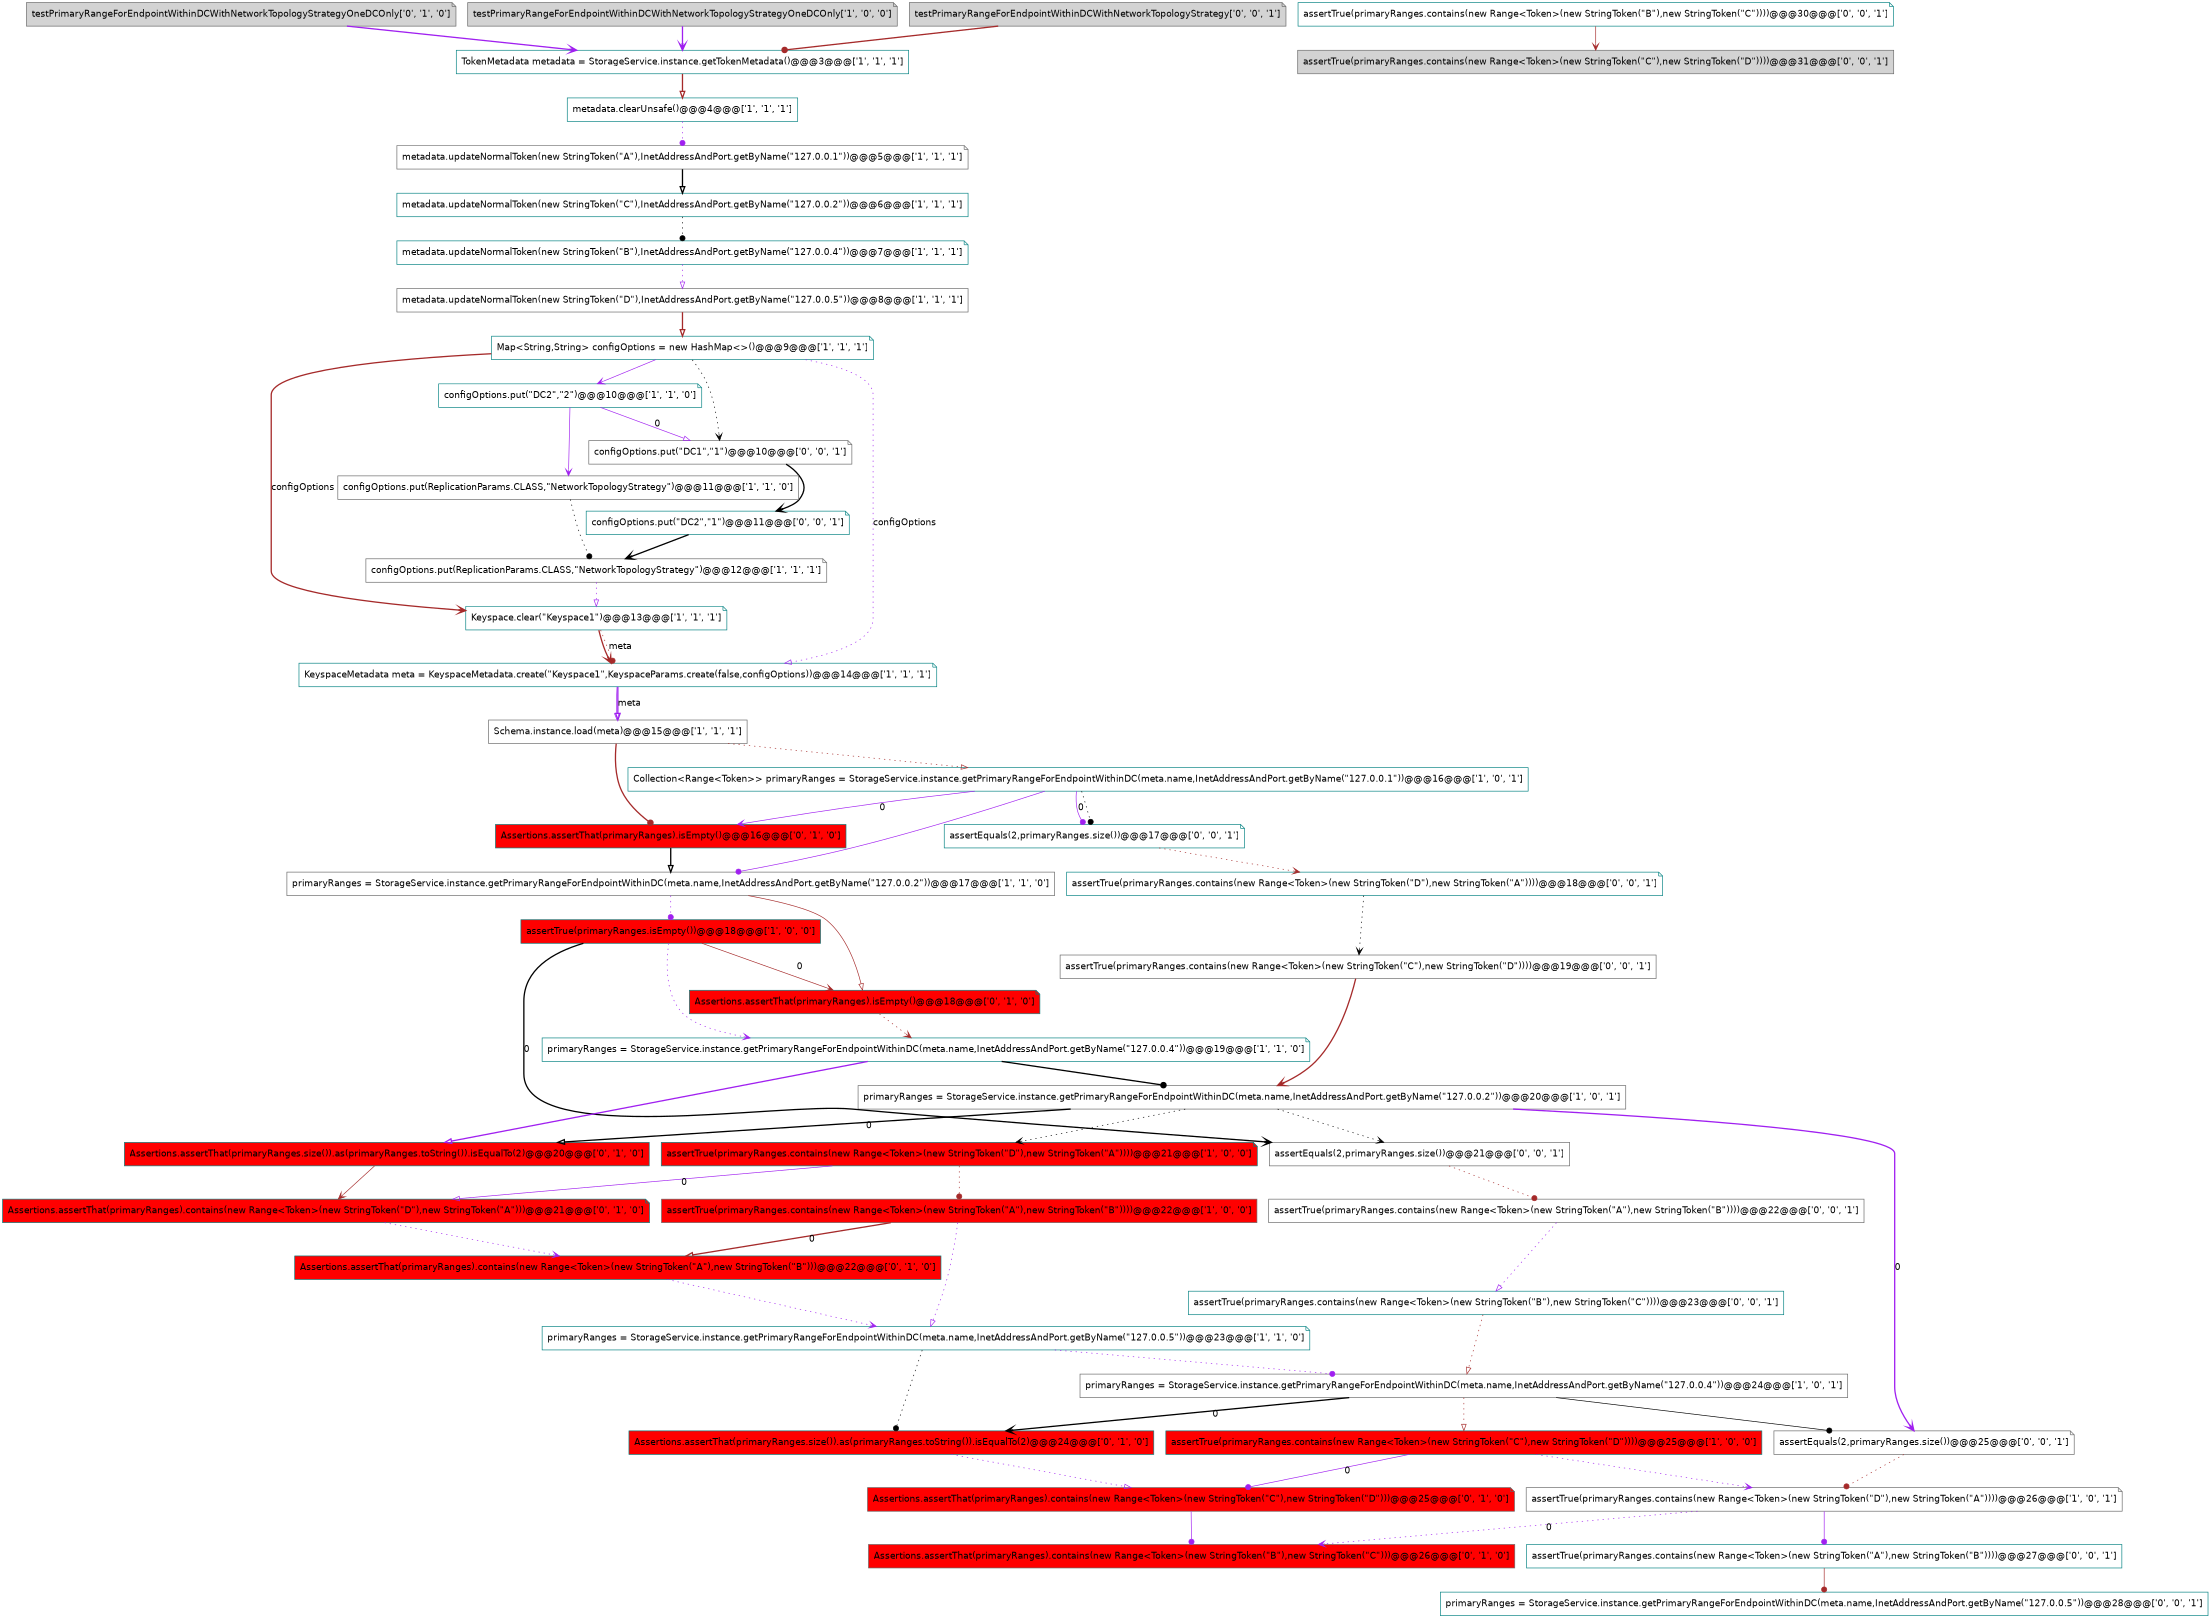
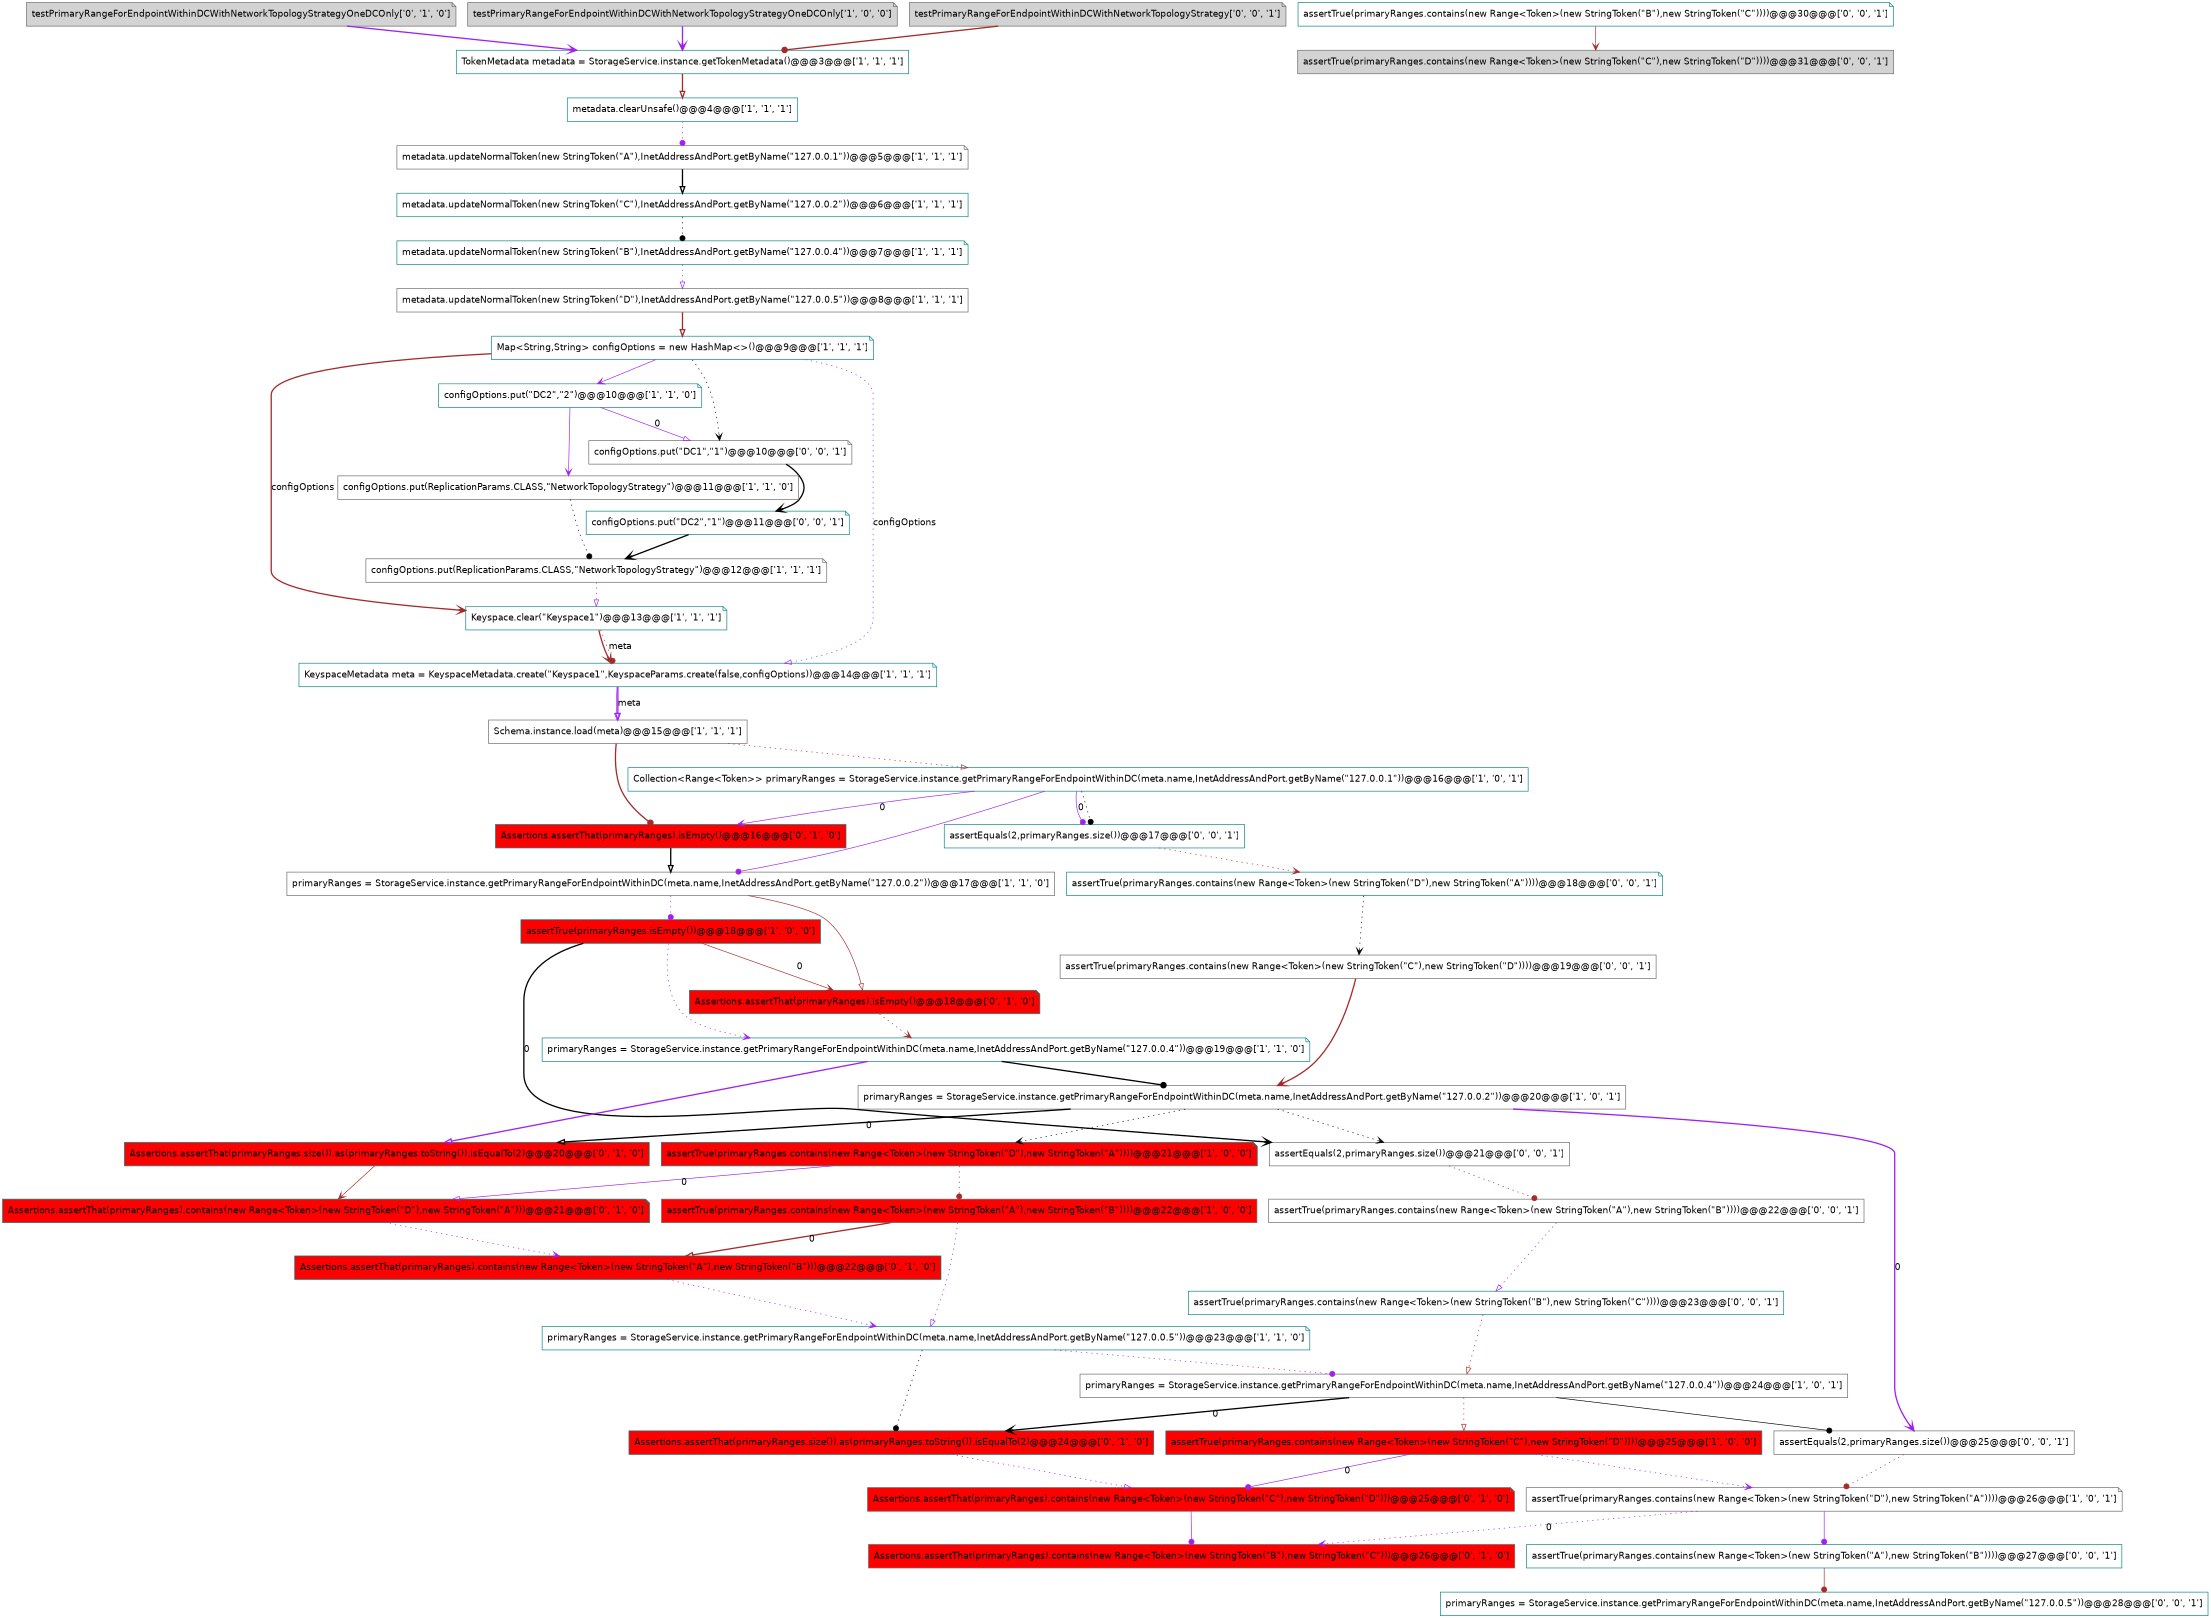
node "assertEquals(2,primaryRanges.size())@@@17@@@['0', '0', '1']": shape note -> box
node "assertEquals(2,primaryRanges.size())@@@25@@@['0', '0', '1']": shape note -> box
